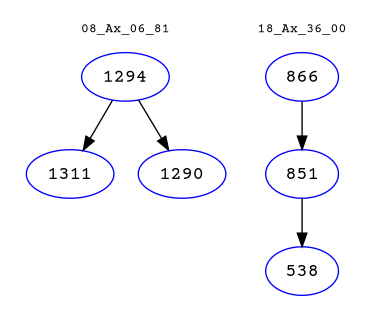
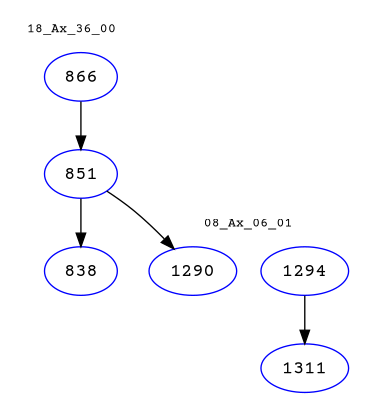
cluster "08_Ax_06_81": label "08_Ax_06_81" -> "08_Ax_06_01"
edge "1294" -> "1290": now "851" -> "1290"
node "538": label "538" -> "838"
